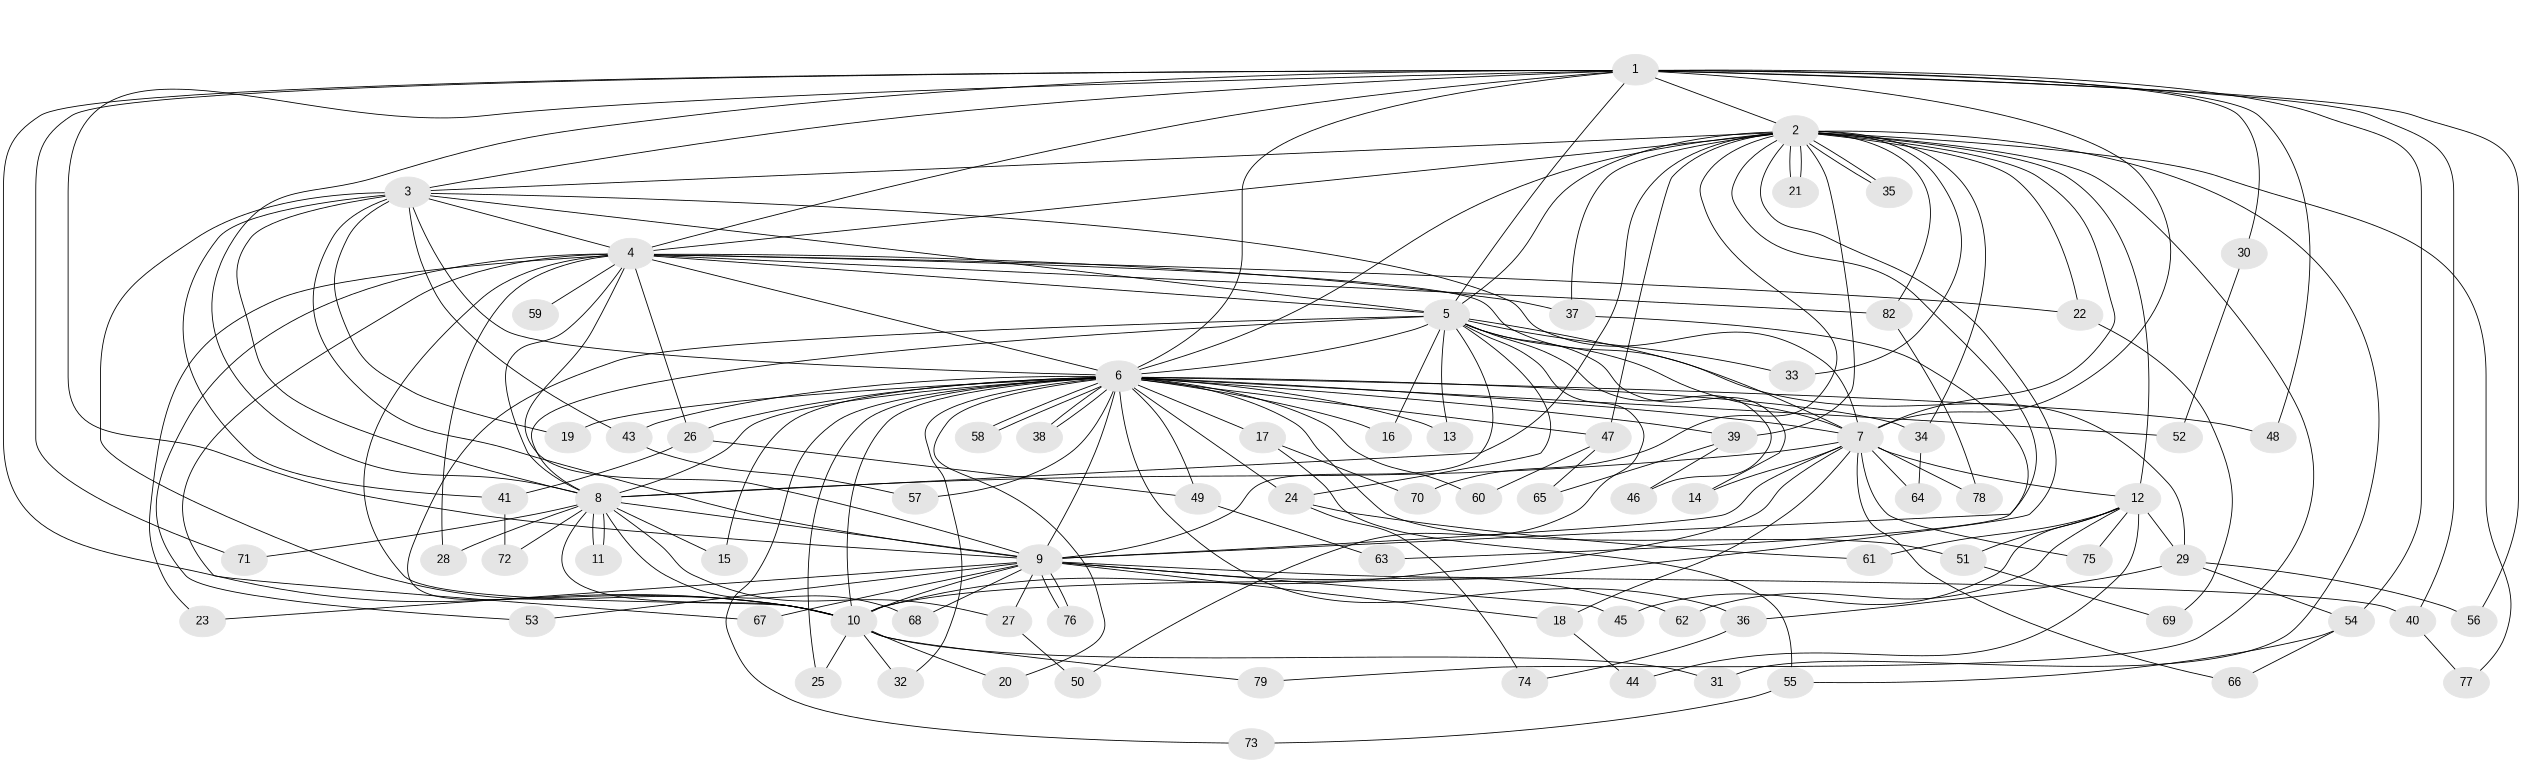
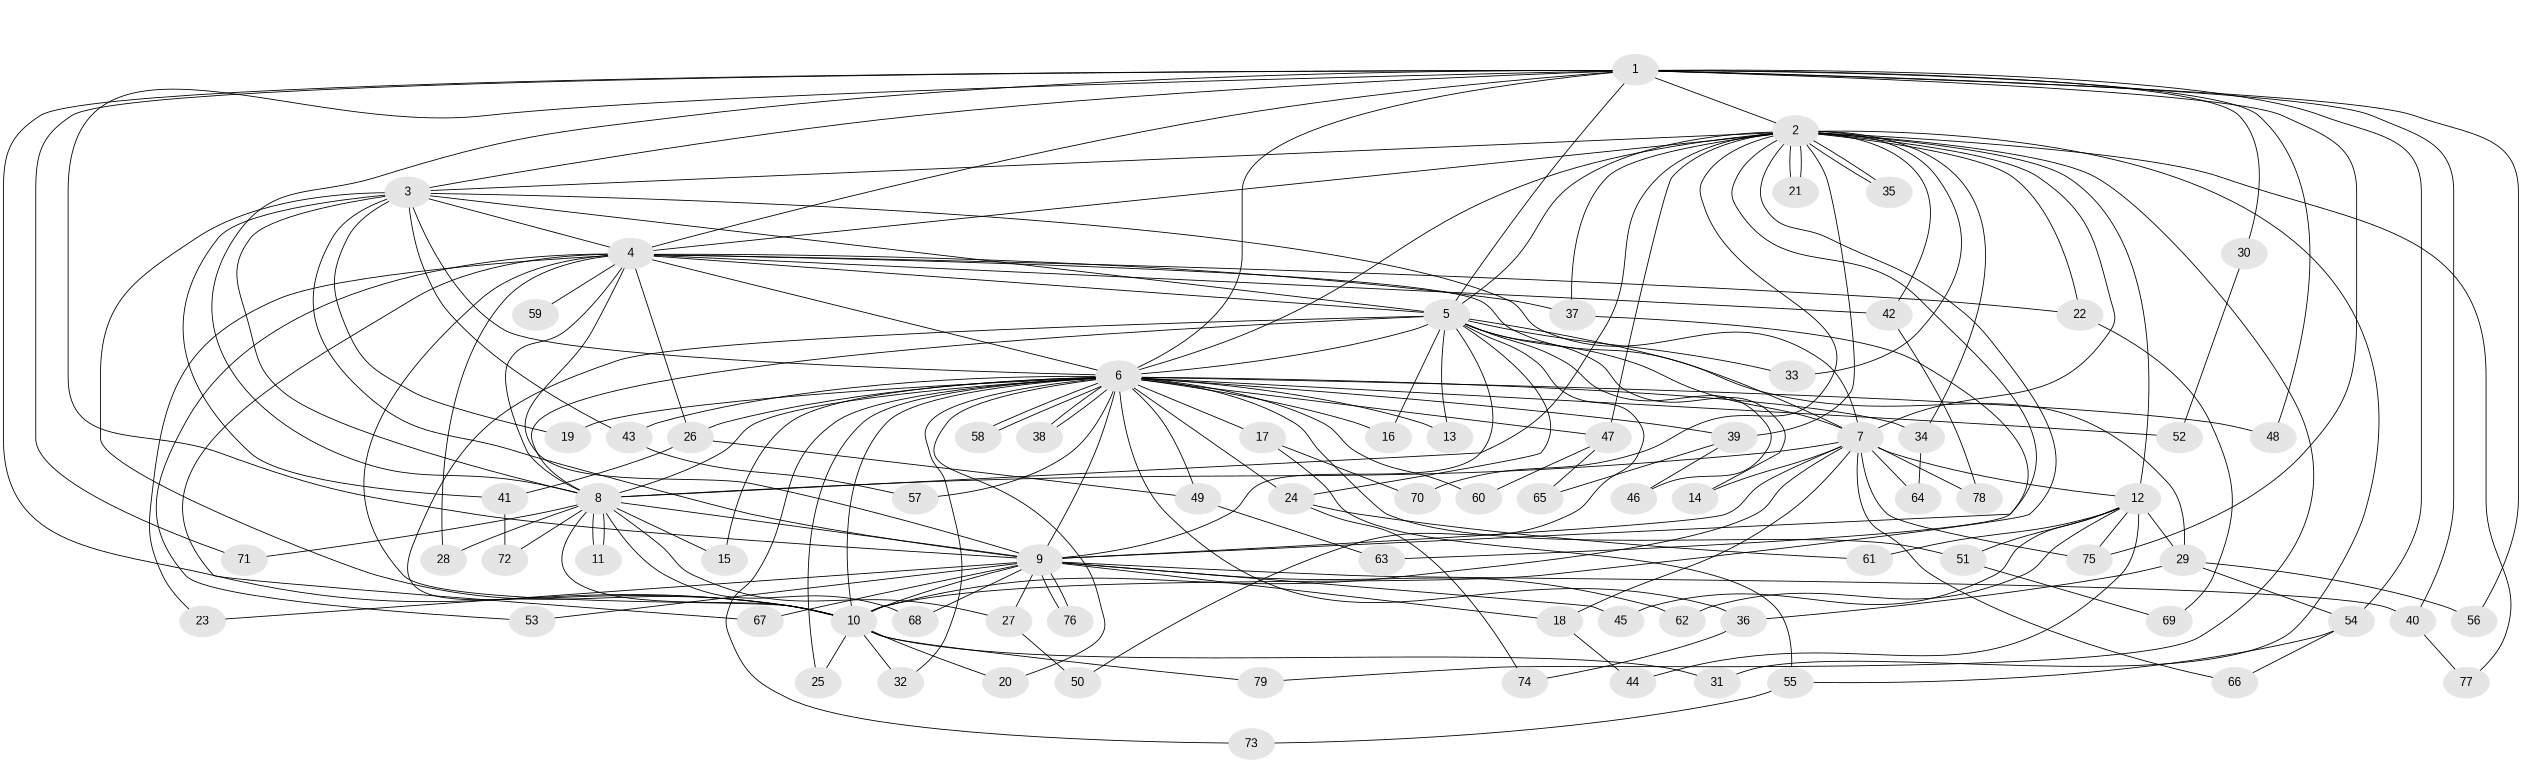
edge "1" -- "7": now "1" -- "75"
node "82": label "82" -> "42"
edge "6" -- "7": removed
